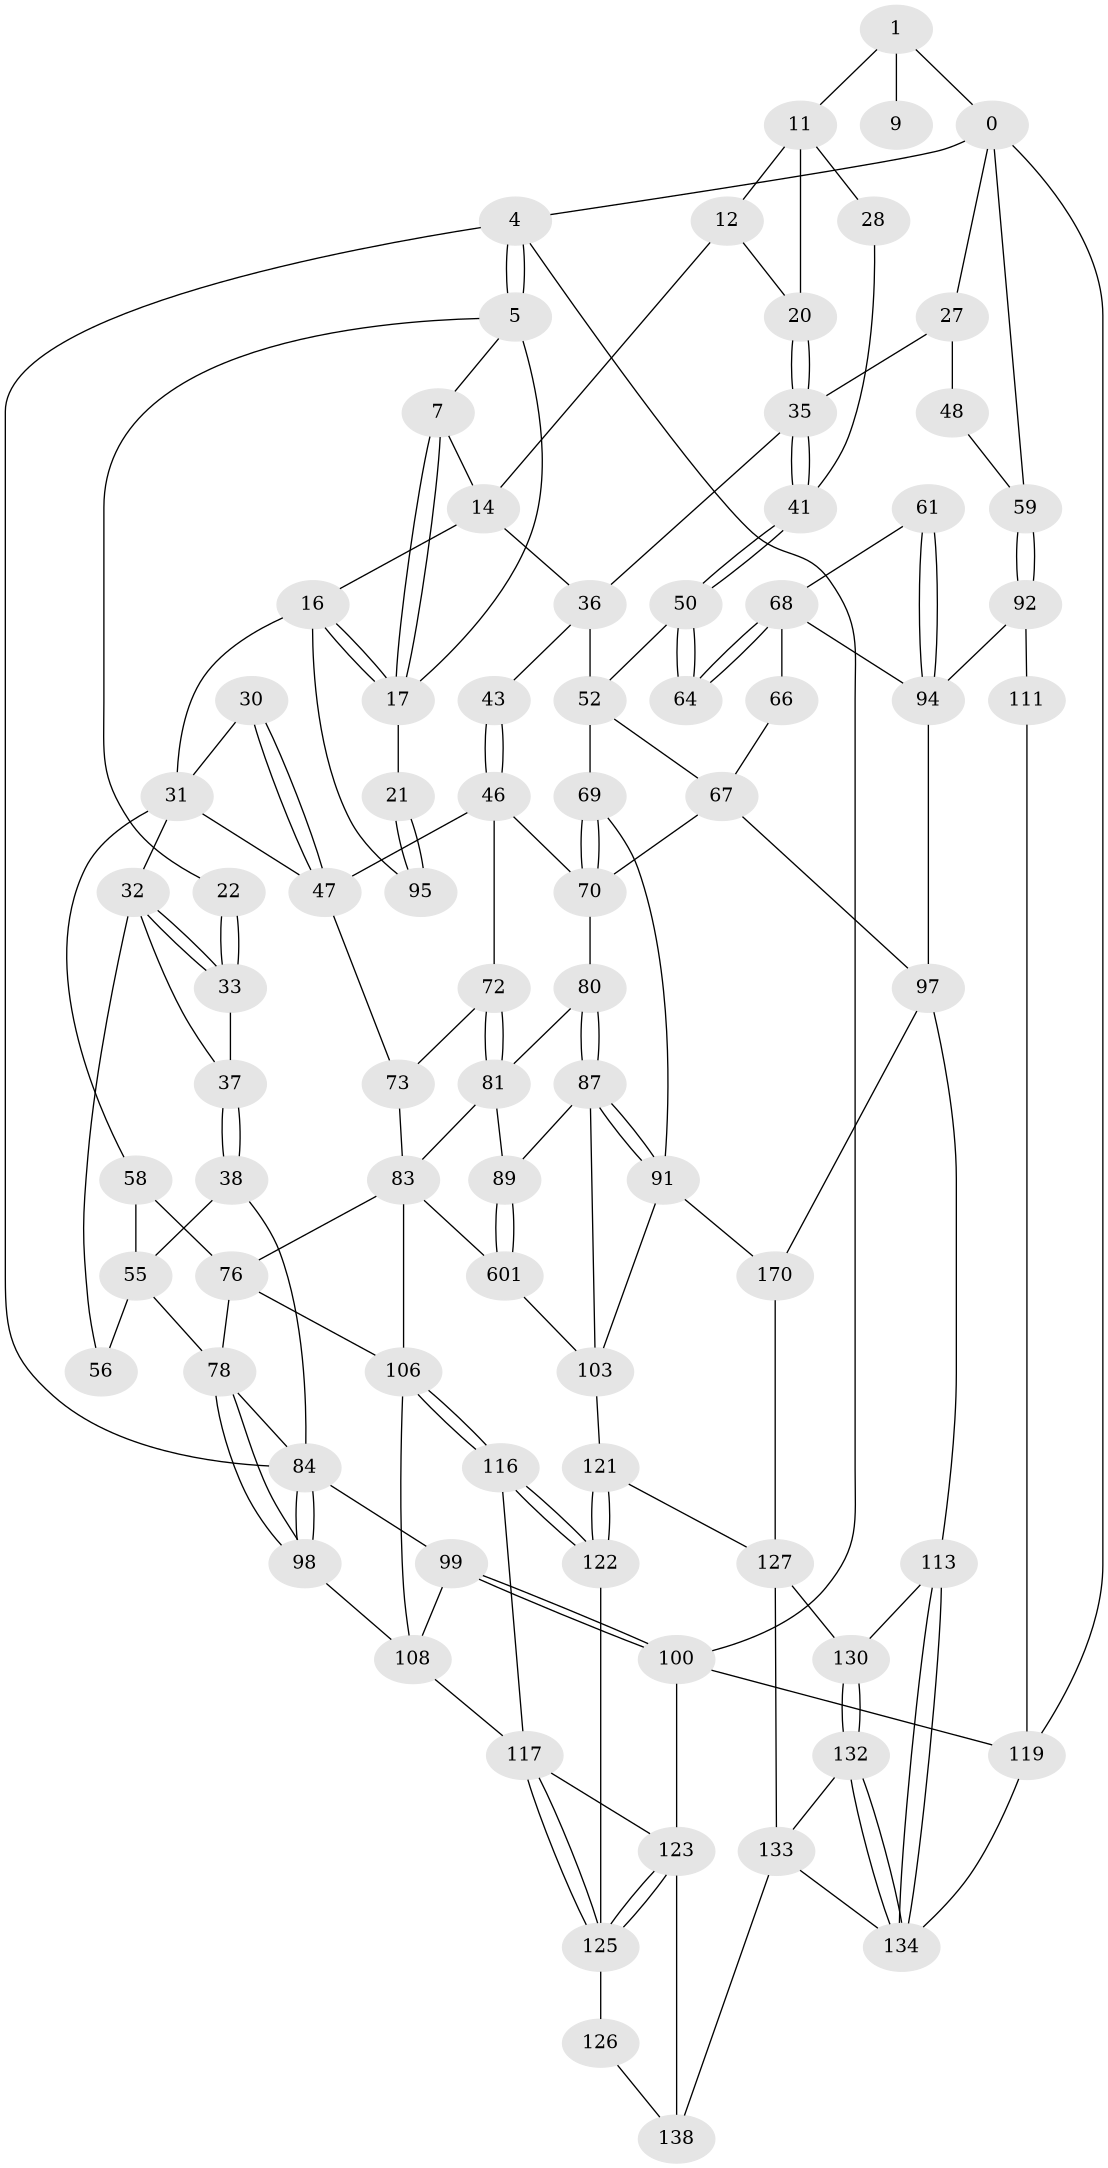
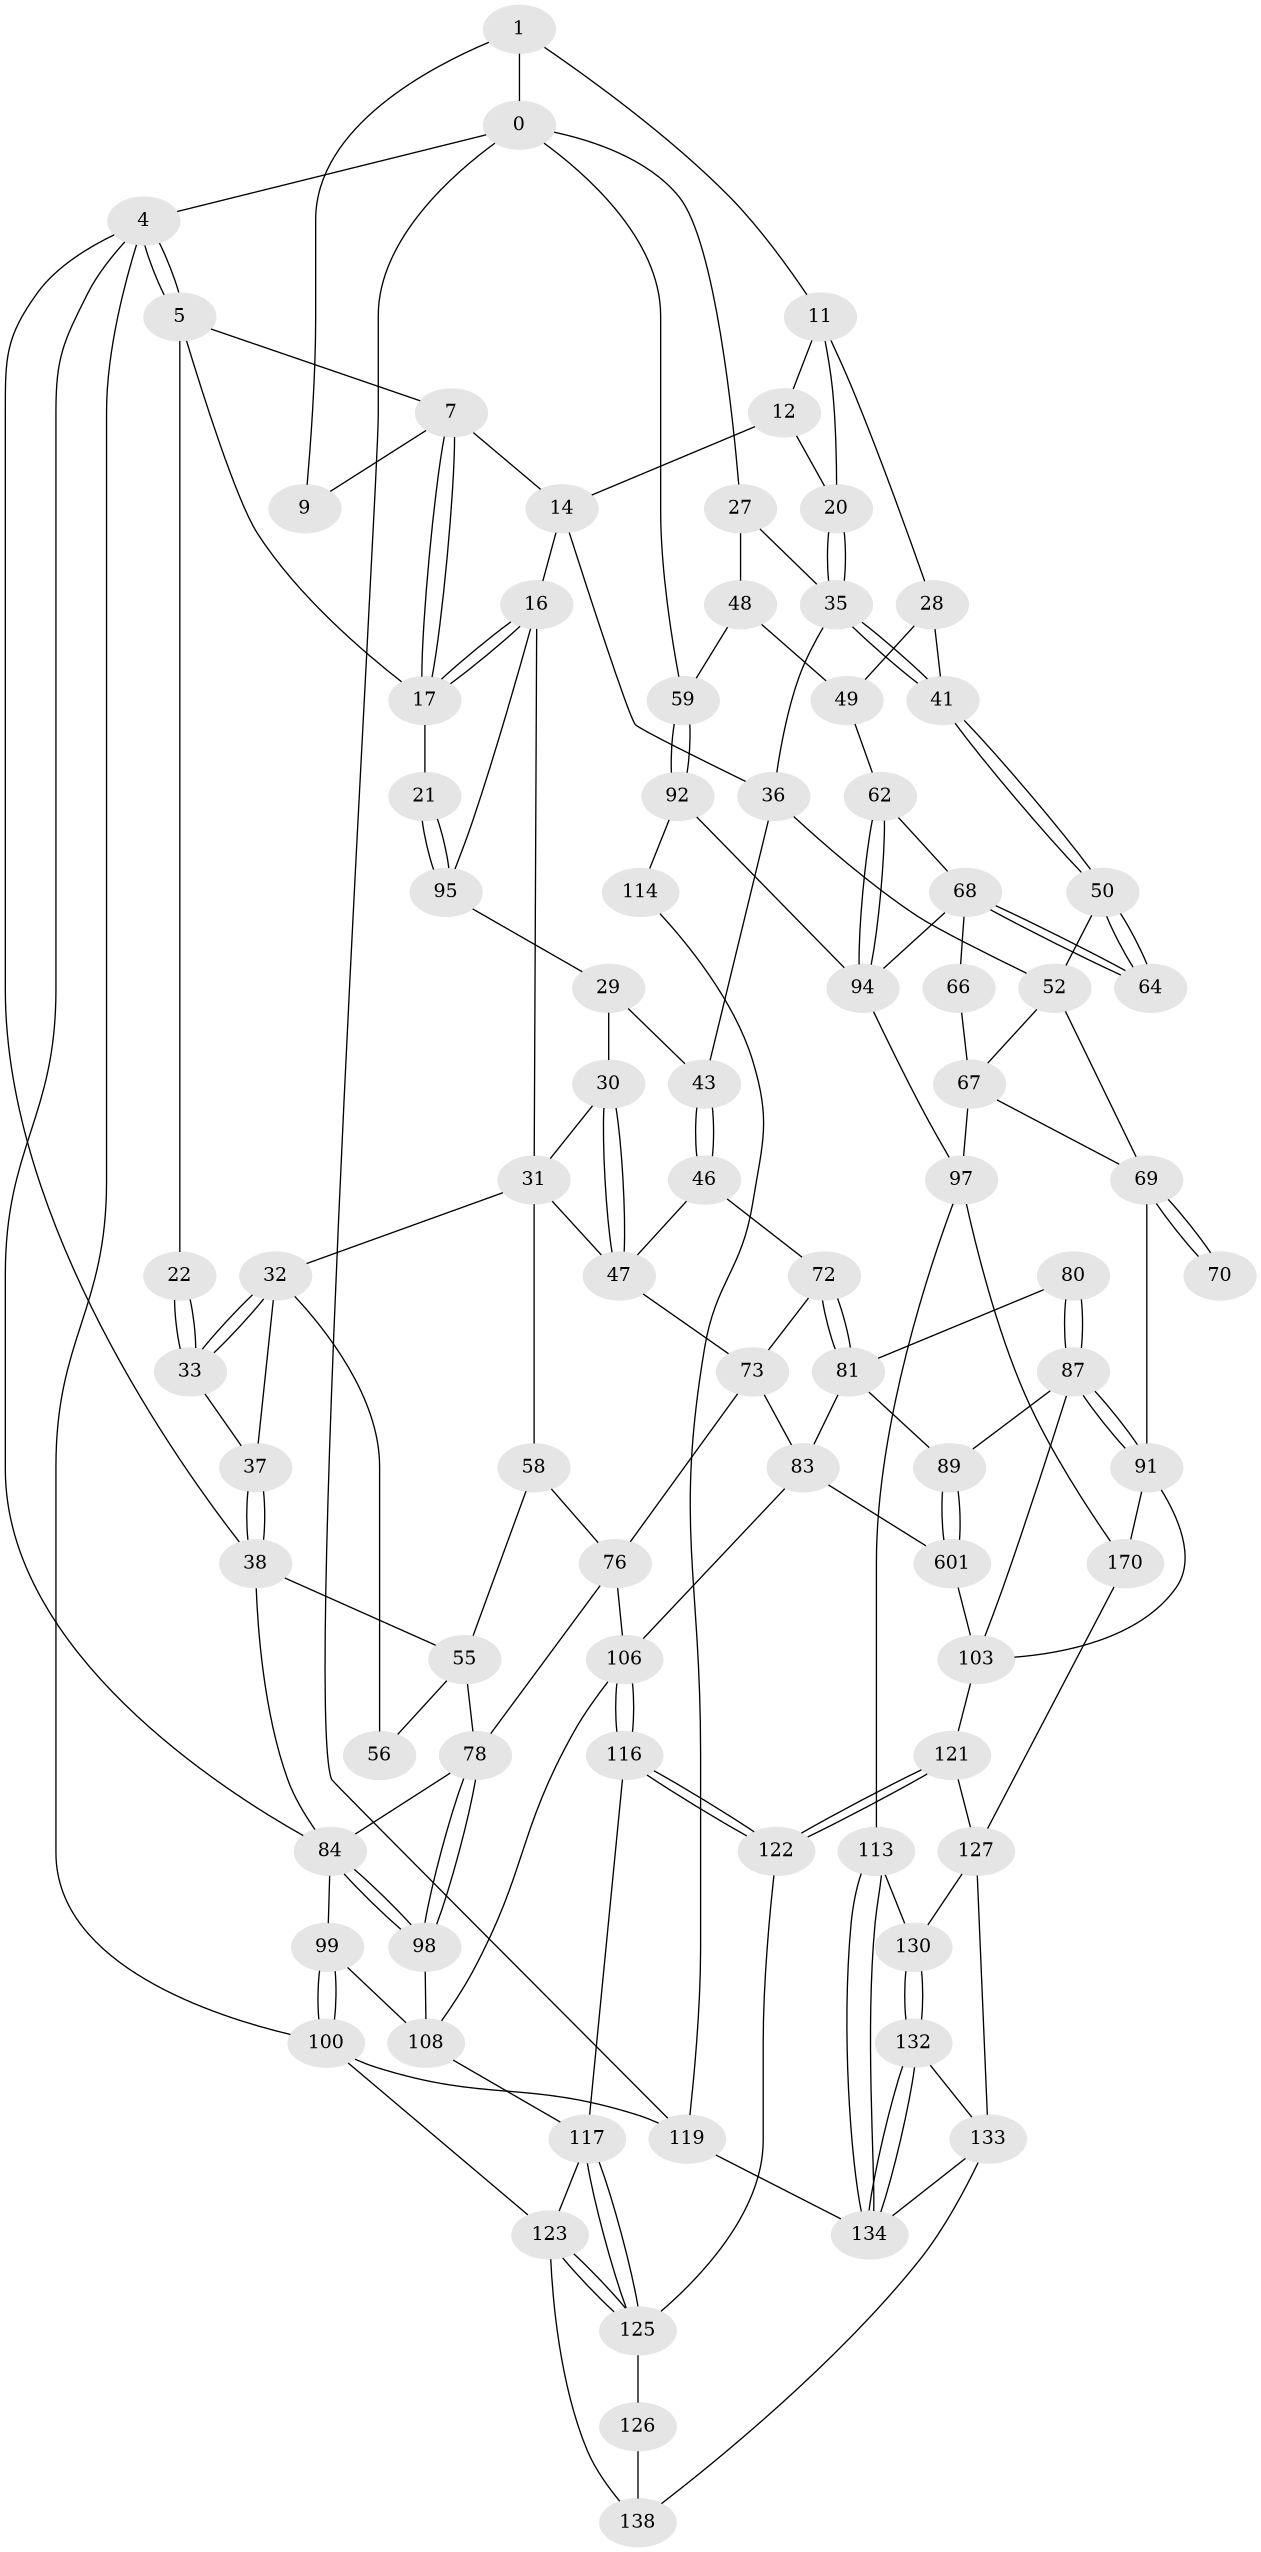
edge "7" -- "9": added
node "61": label "61" -> "62"
node "49": added
node "111": label "111" -> "114"
edge "46" -- "70": removed
edge "67" -- "70": now "67" -- "69"
edge "4" -- "38": added
edge "70" -- "80": removed
node "29": added
edge "83" -- "76": now "73" -- "76"
